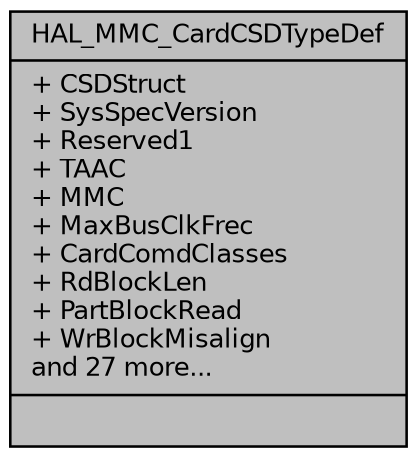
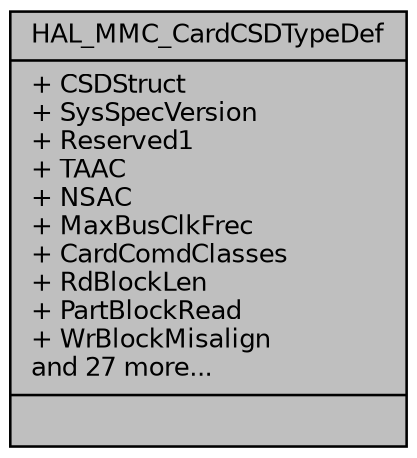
node "HAL_MMC_CardCSDTypeDef": text "+ MMC" -> "+ NSAC"
